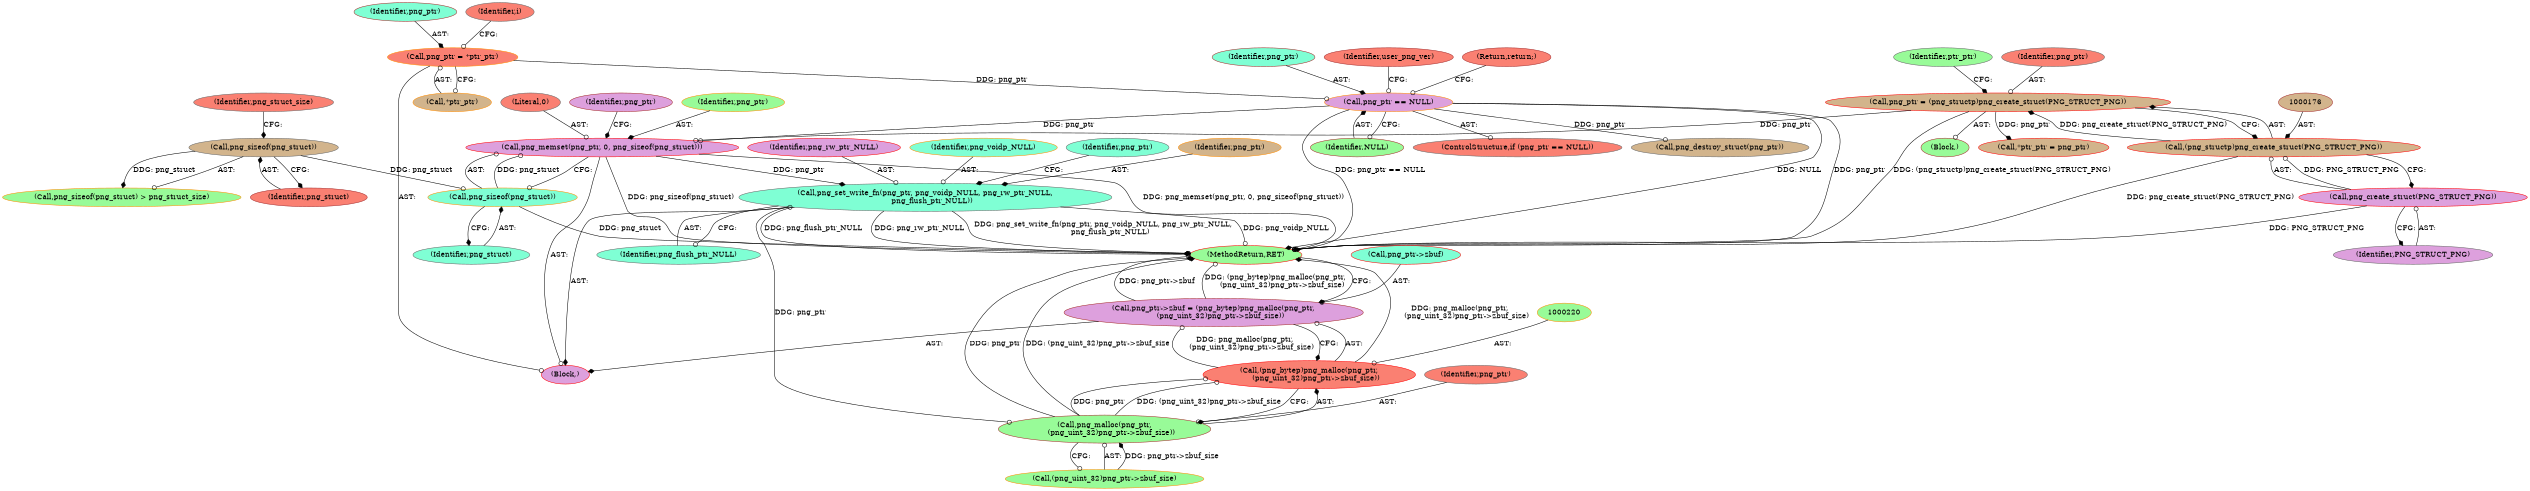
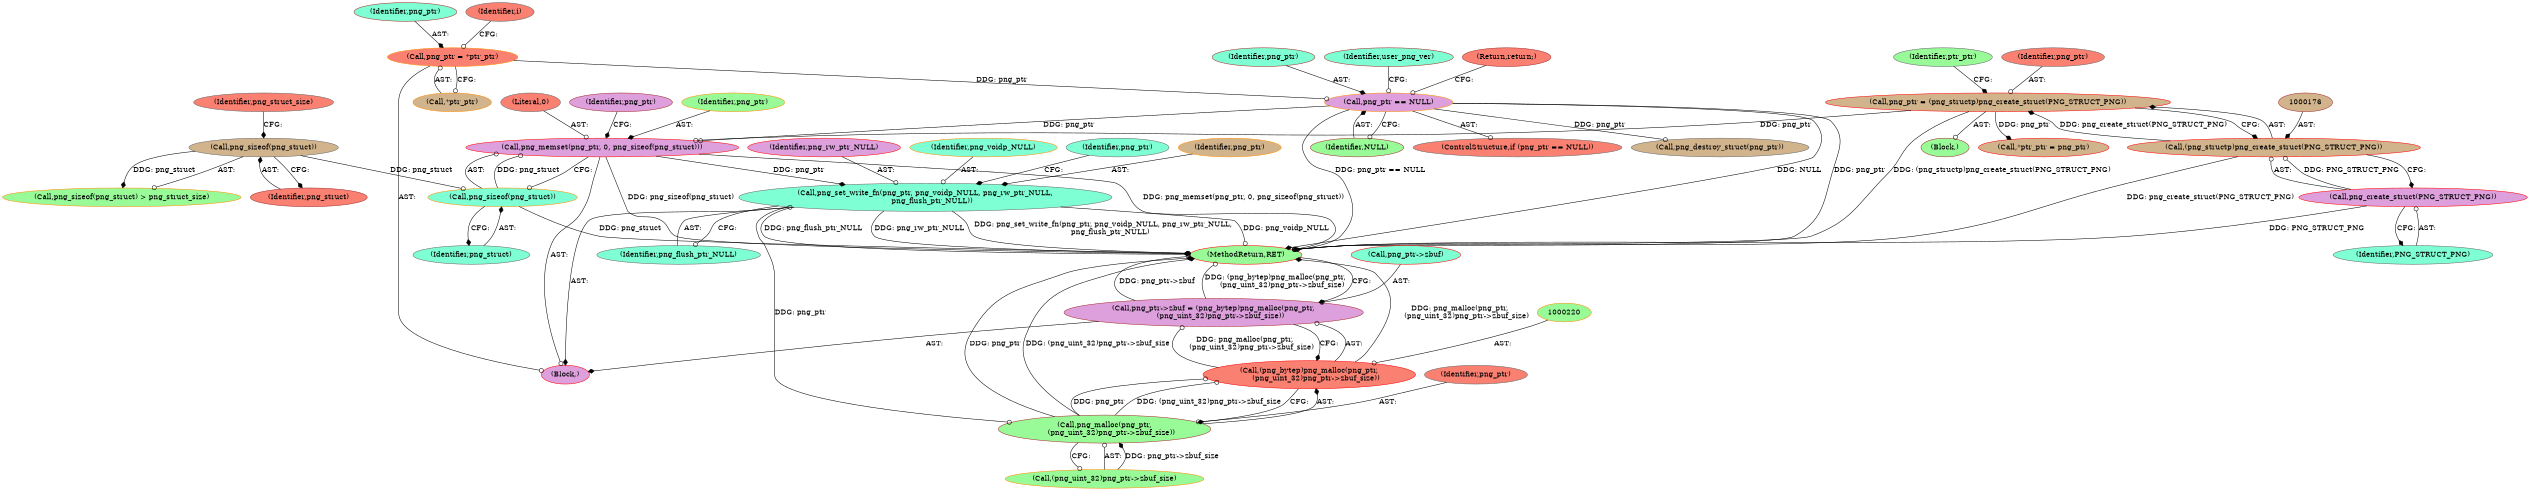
node "(Identifier,user_png_ver)": fillcolor salmon -> aquamarine
node "(Identifier,PNG_STRUCT_PNG)": fillcolor plum -> aquamarine
